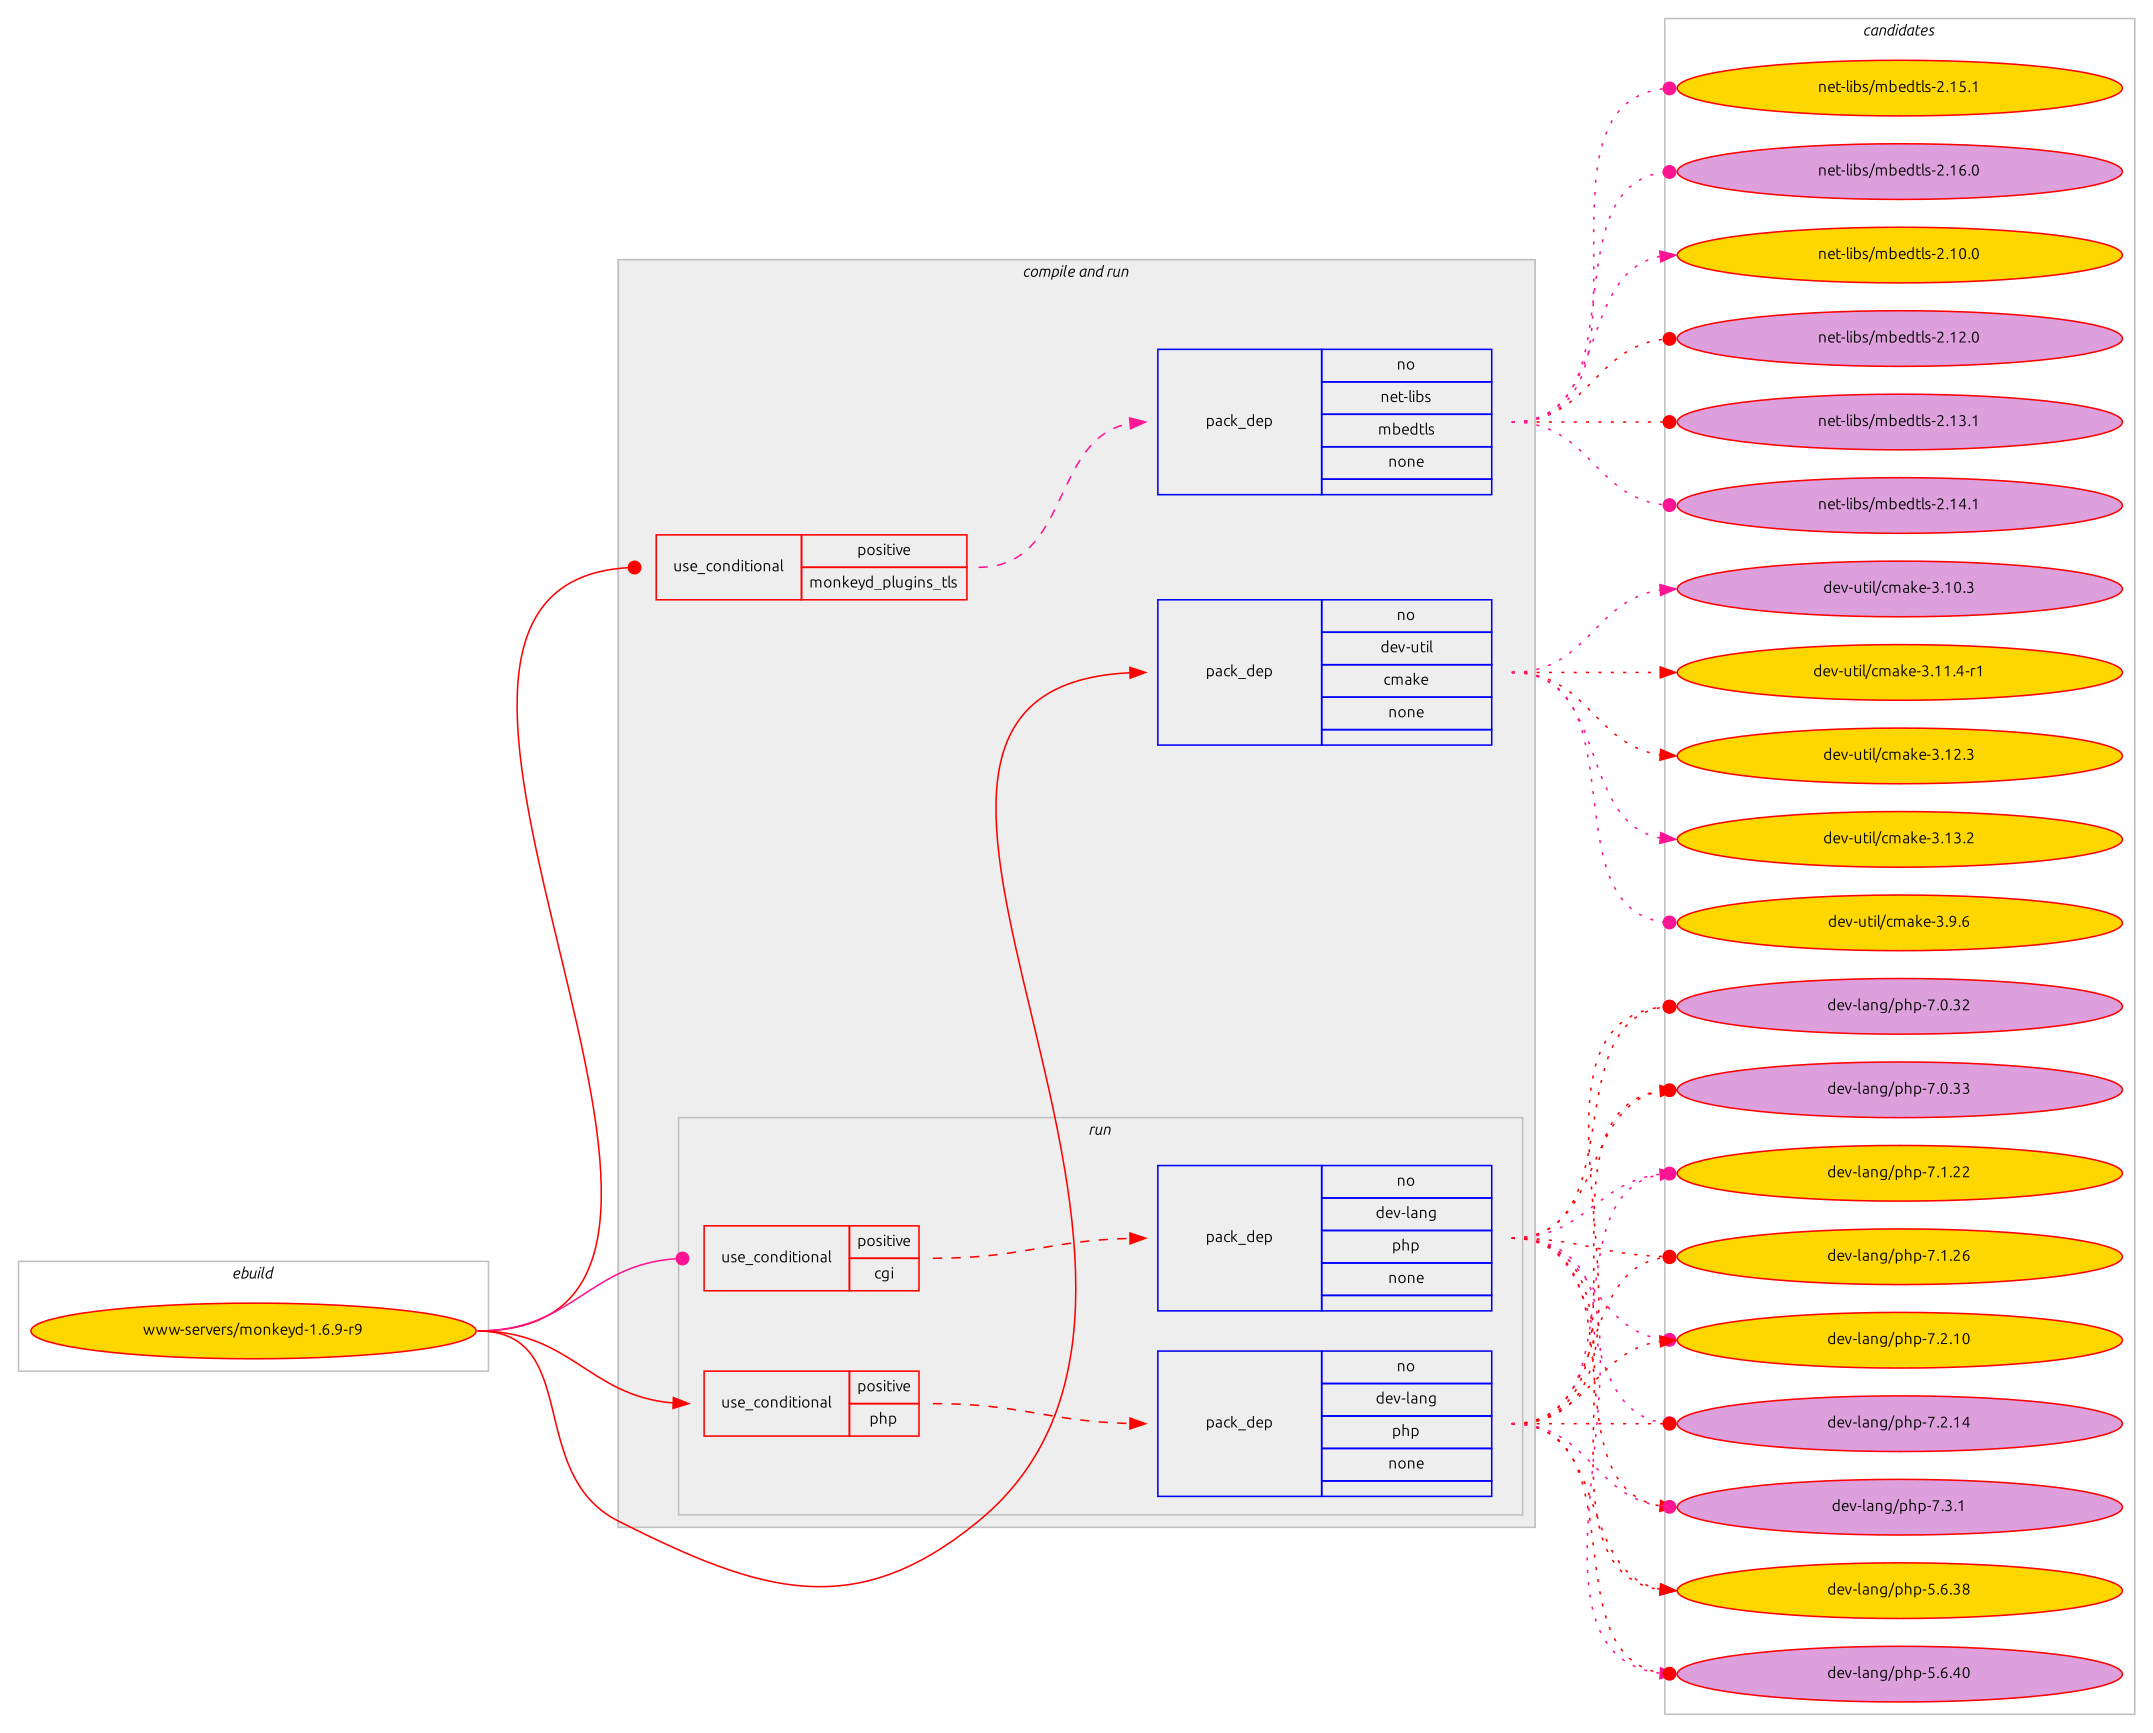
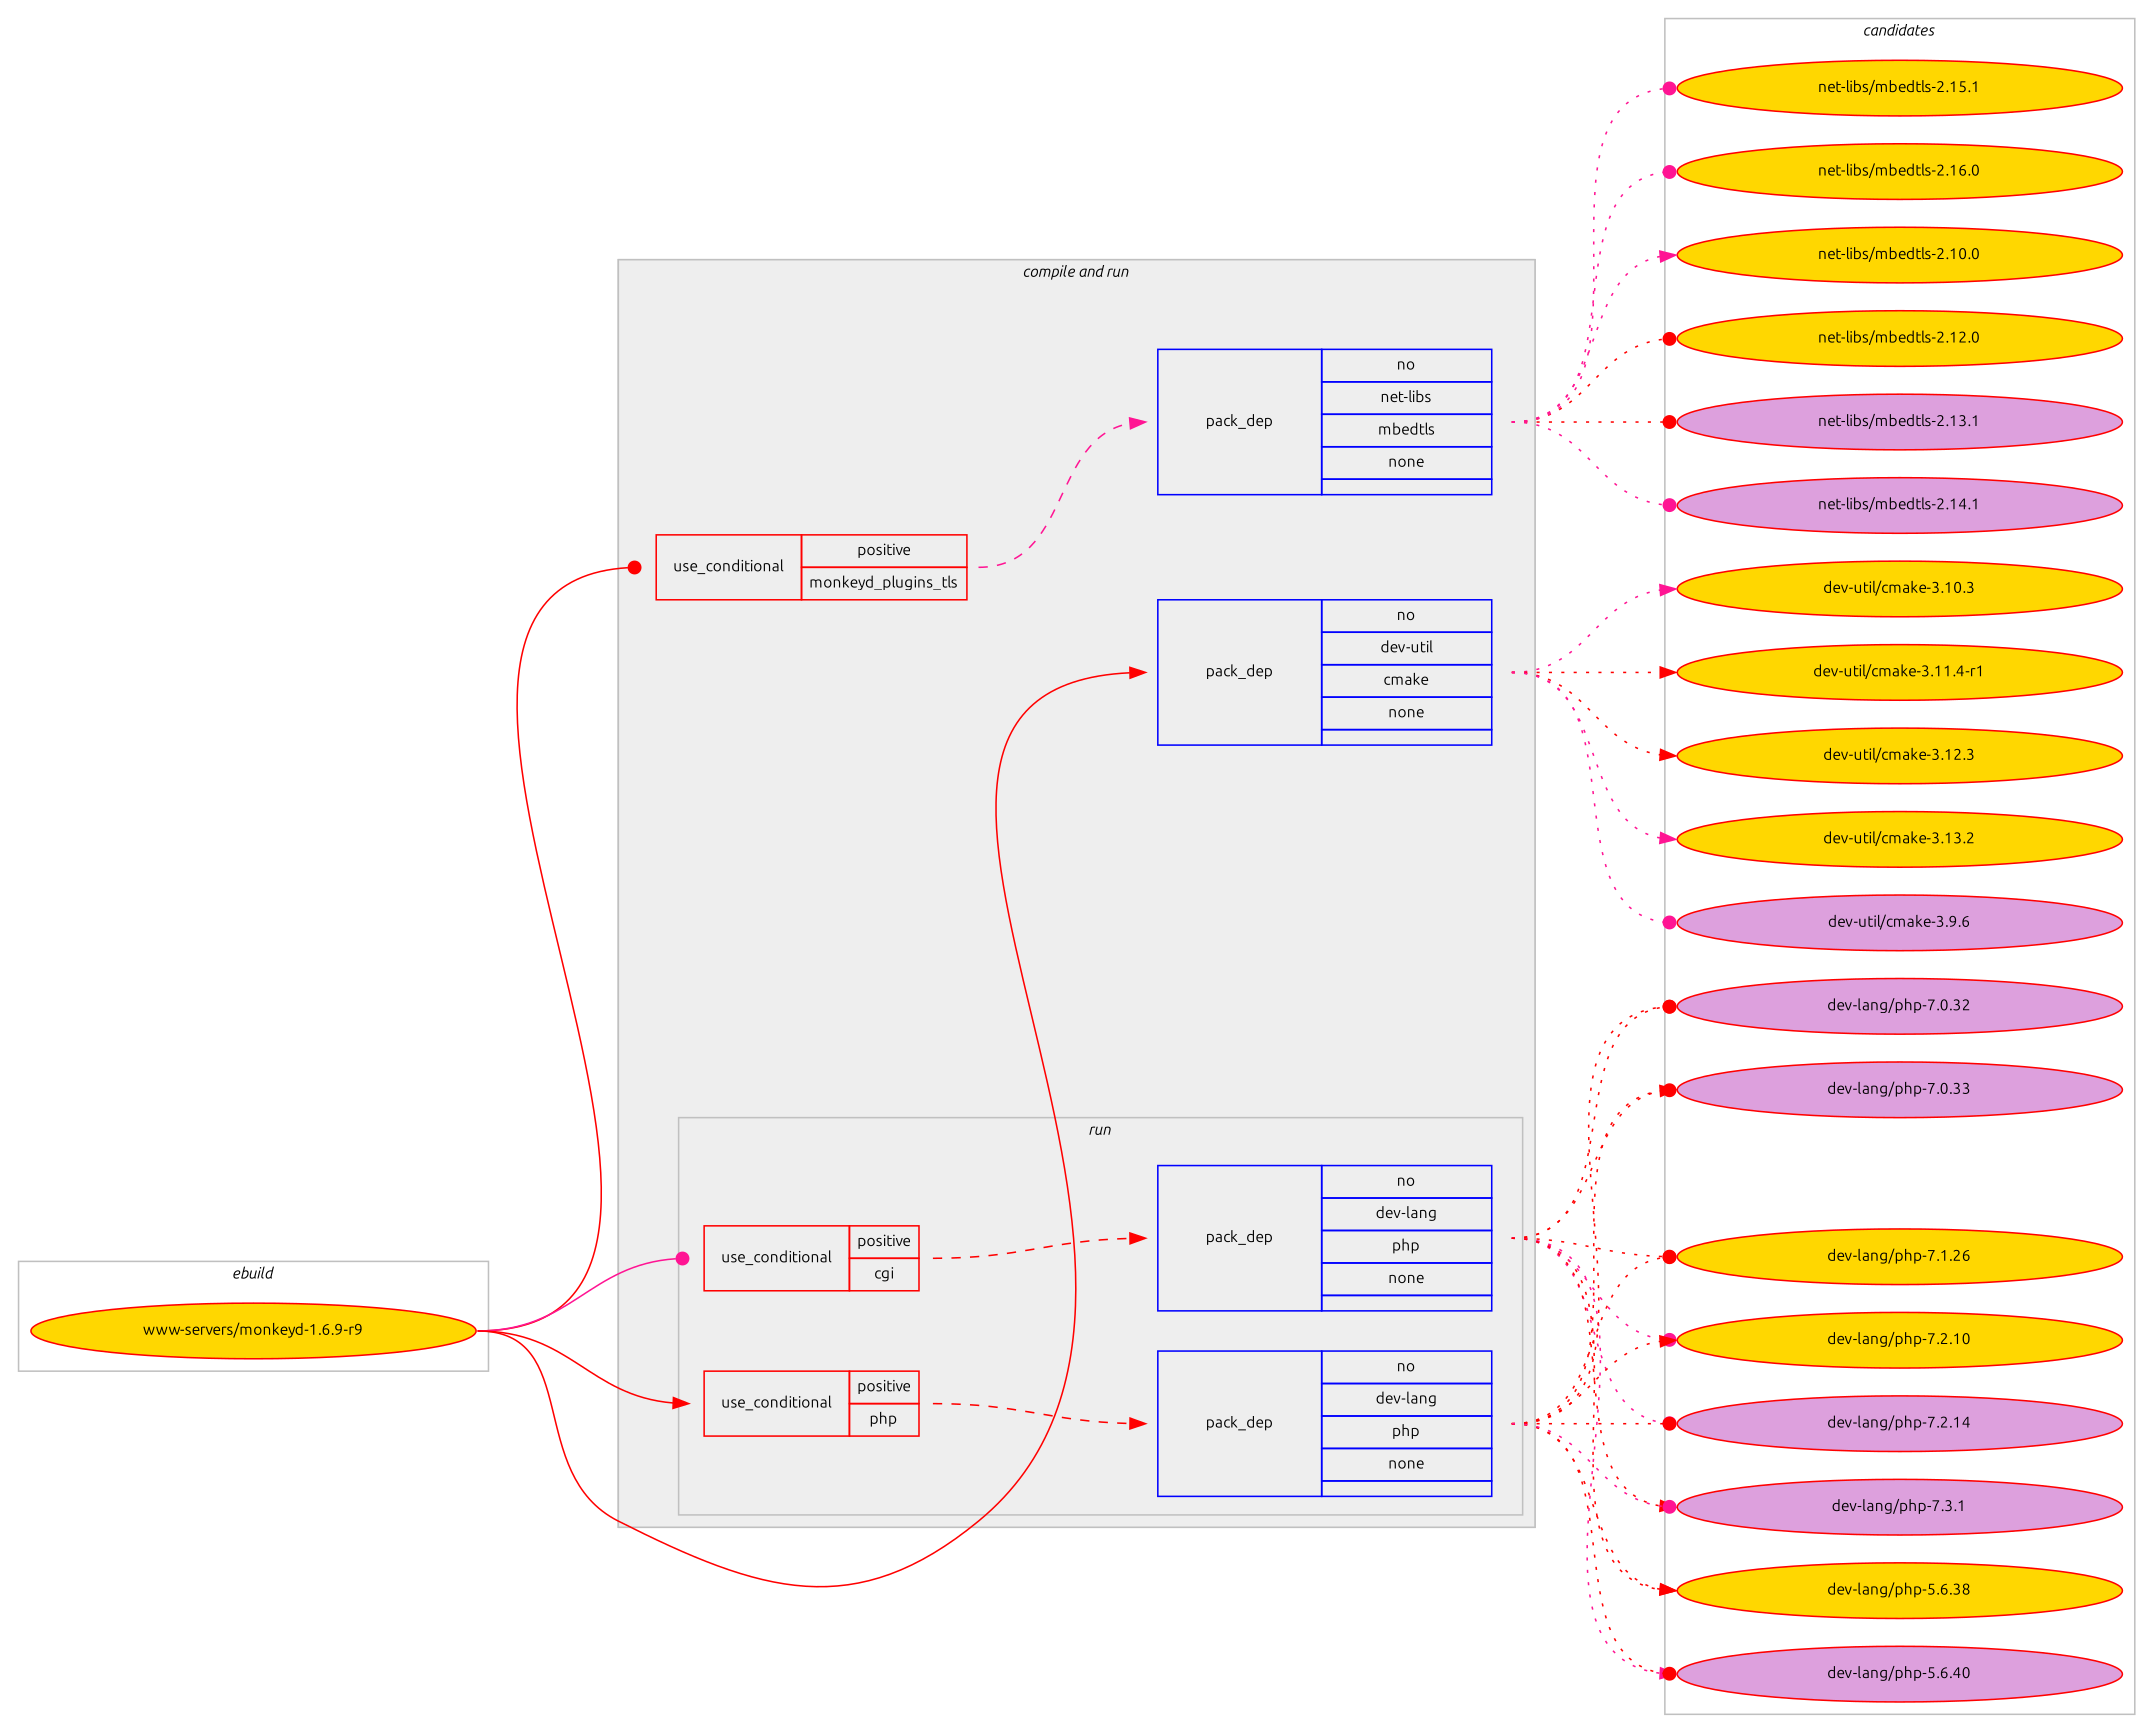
node "net-libs/mbedtls-2.16.0": fillcolor plum -> gold
node "net-libs/mbedtls-2.12.0": fillcolor plum -> gold
node "dev-util/cmake-3.10.3": fillcolor plum -> gold
node "dev-util/cmake-3.9.6": fillcolor gold -> plum
node "dev-lang/php-7.1.22": removed
